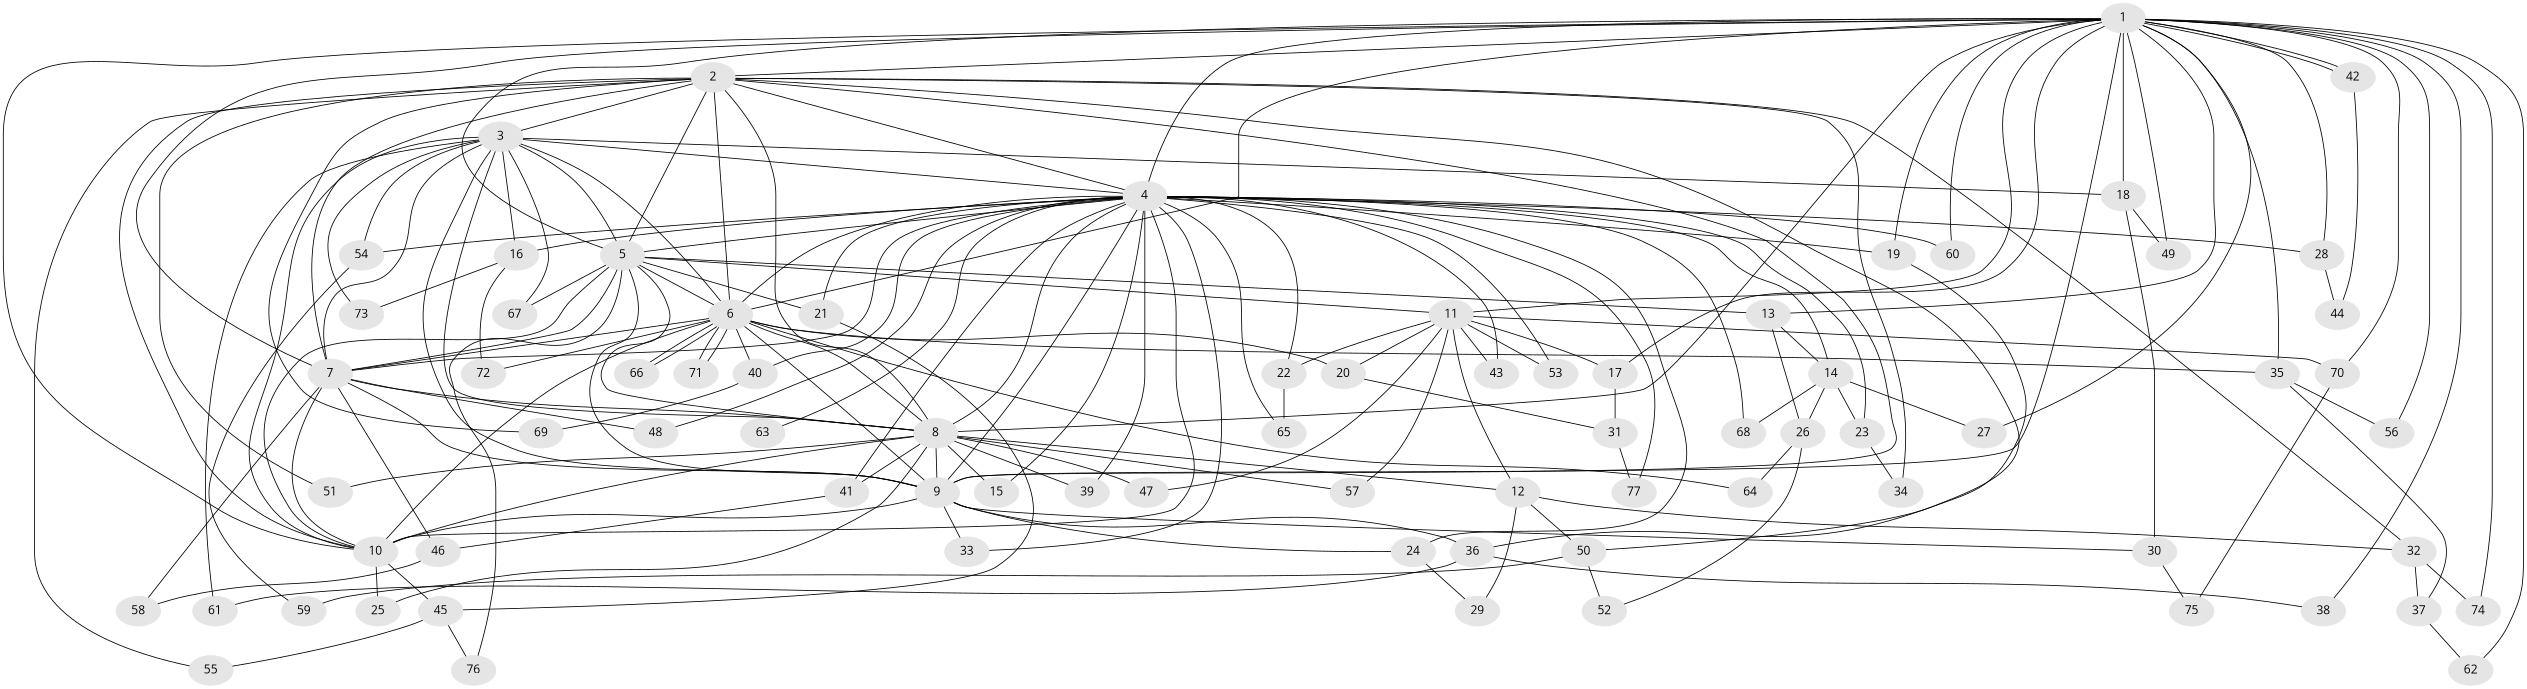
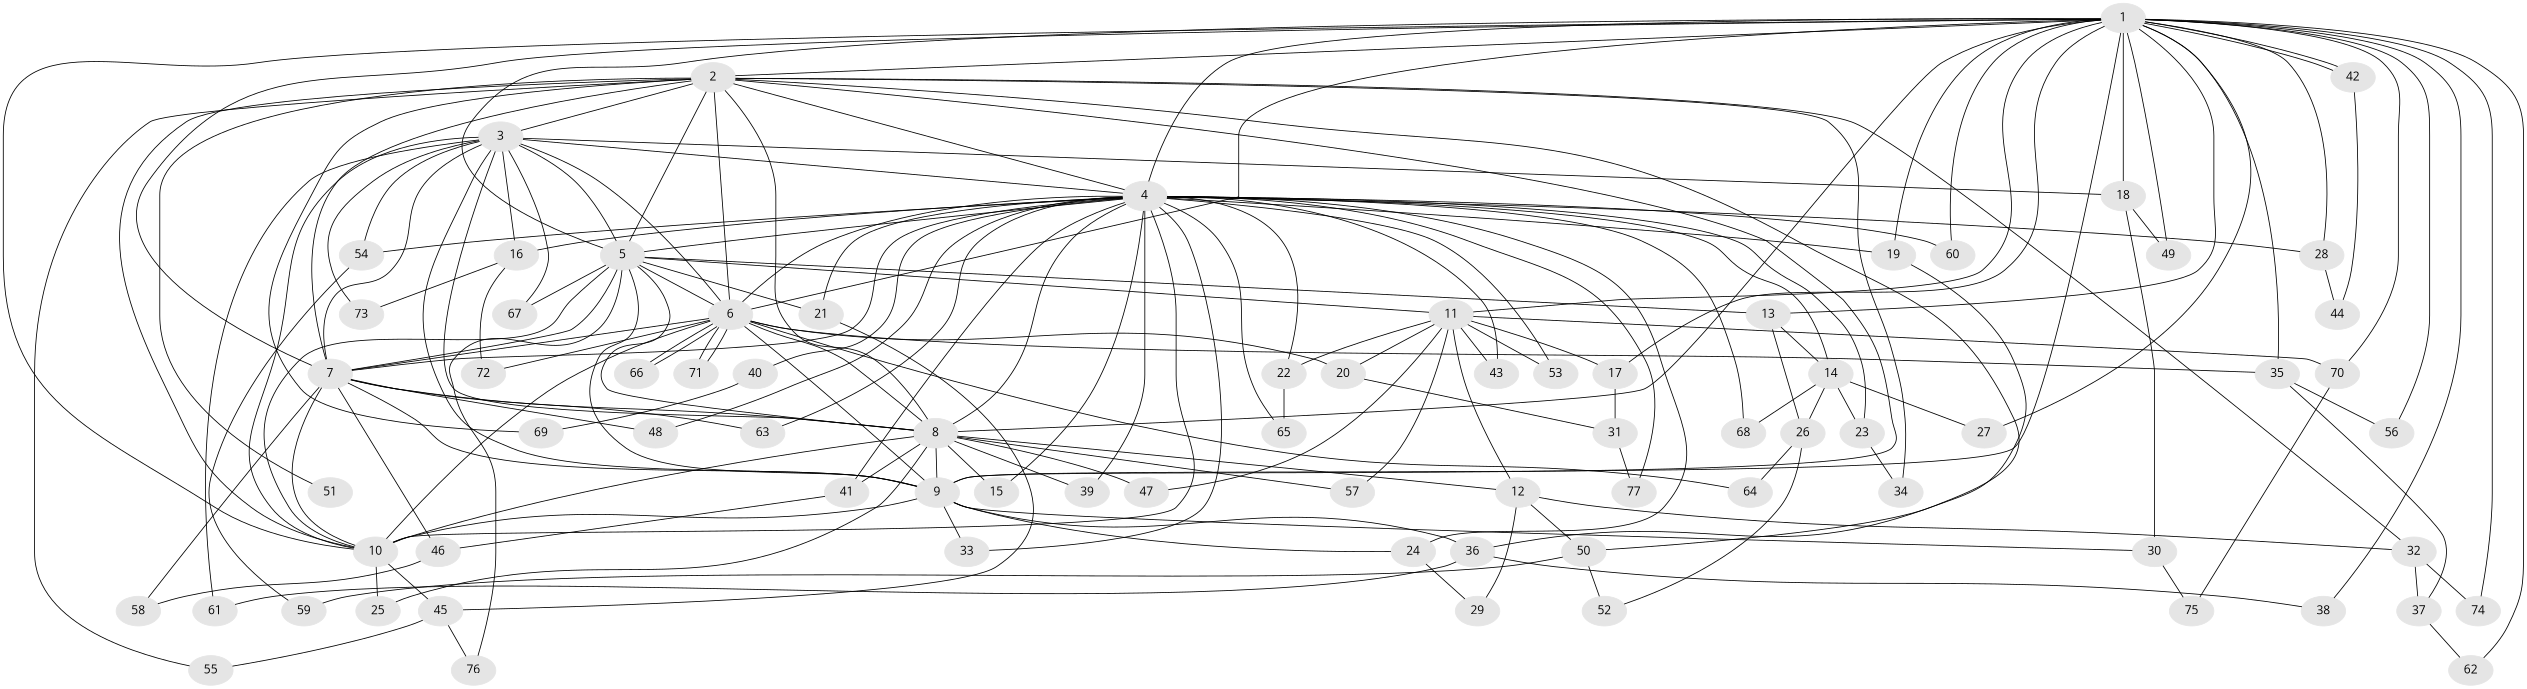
edge "6" -- "40": removed
edge "4" -- "9": removed
edge "7" -- "63": added
edge "8" -- "51": removed
